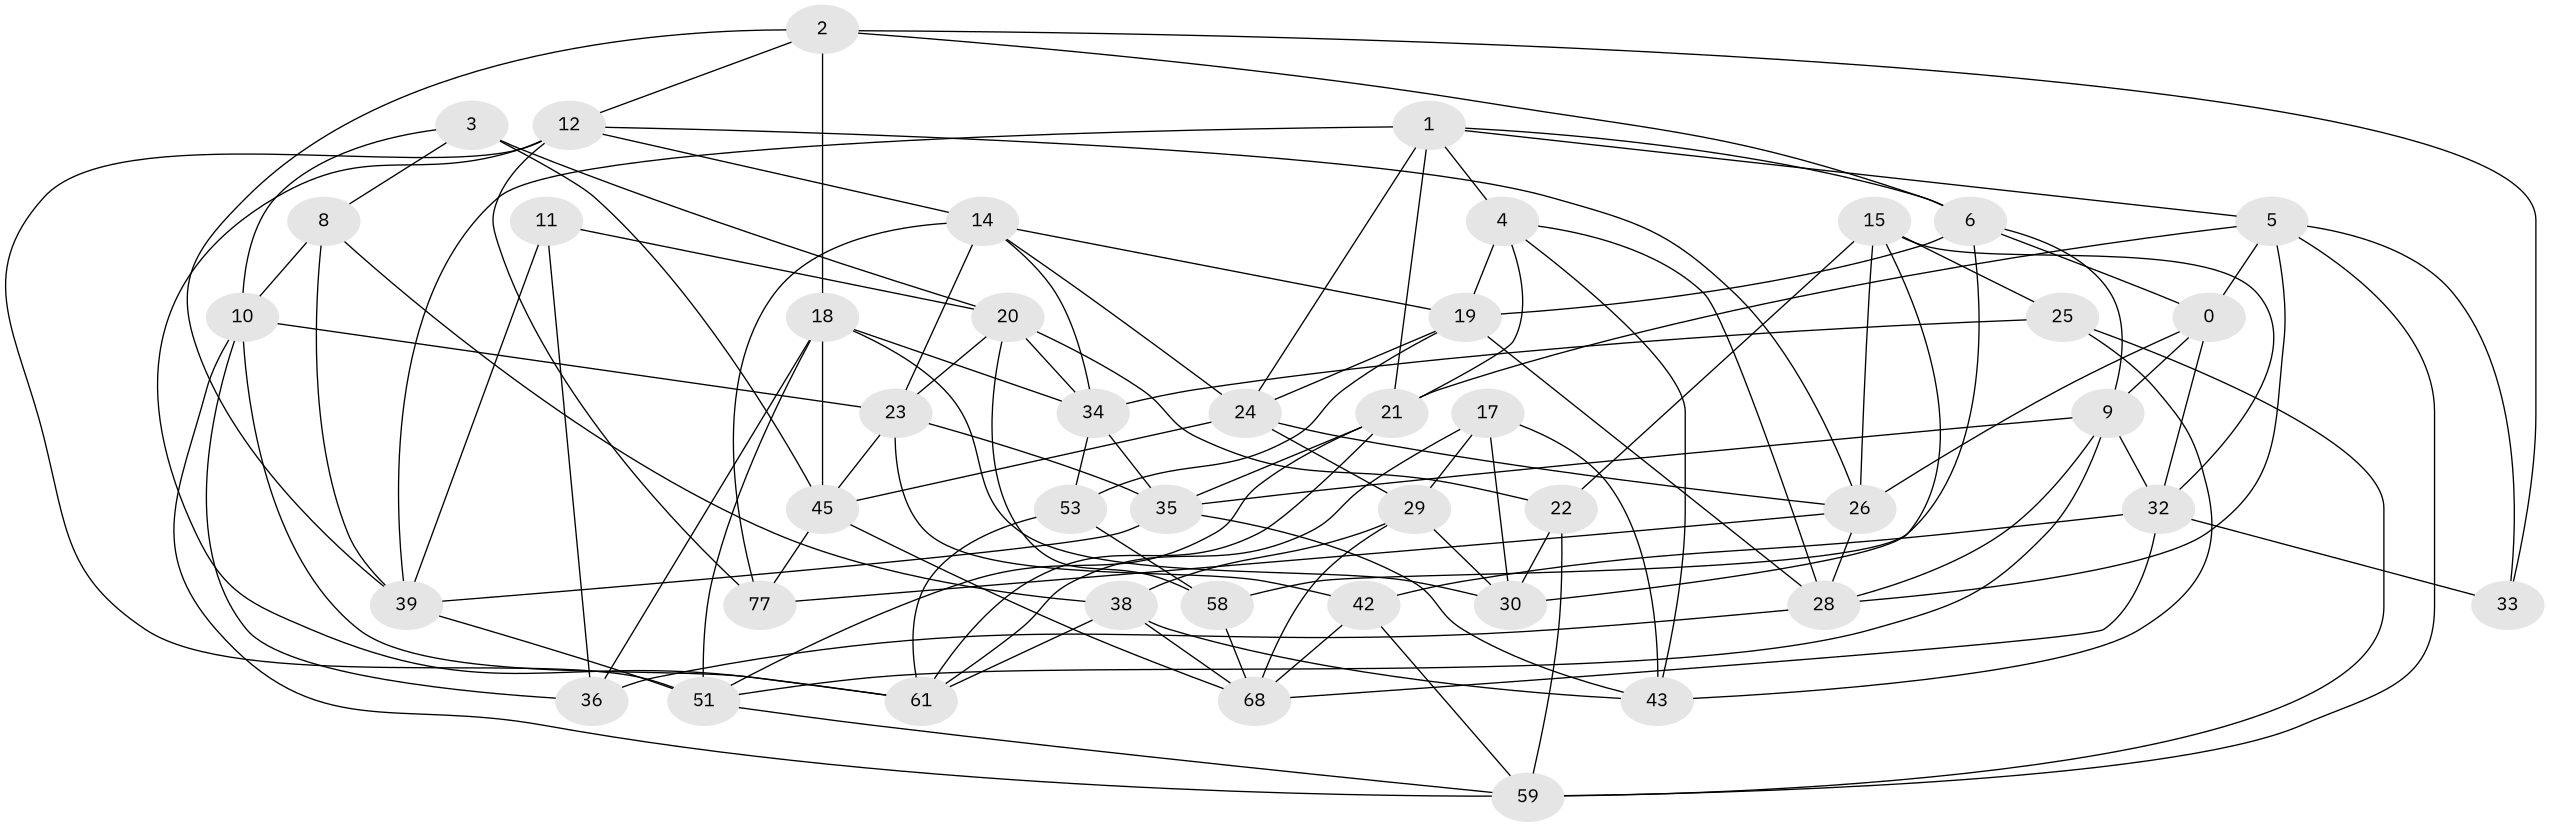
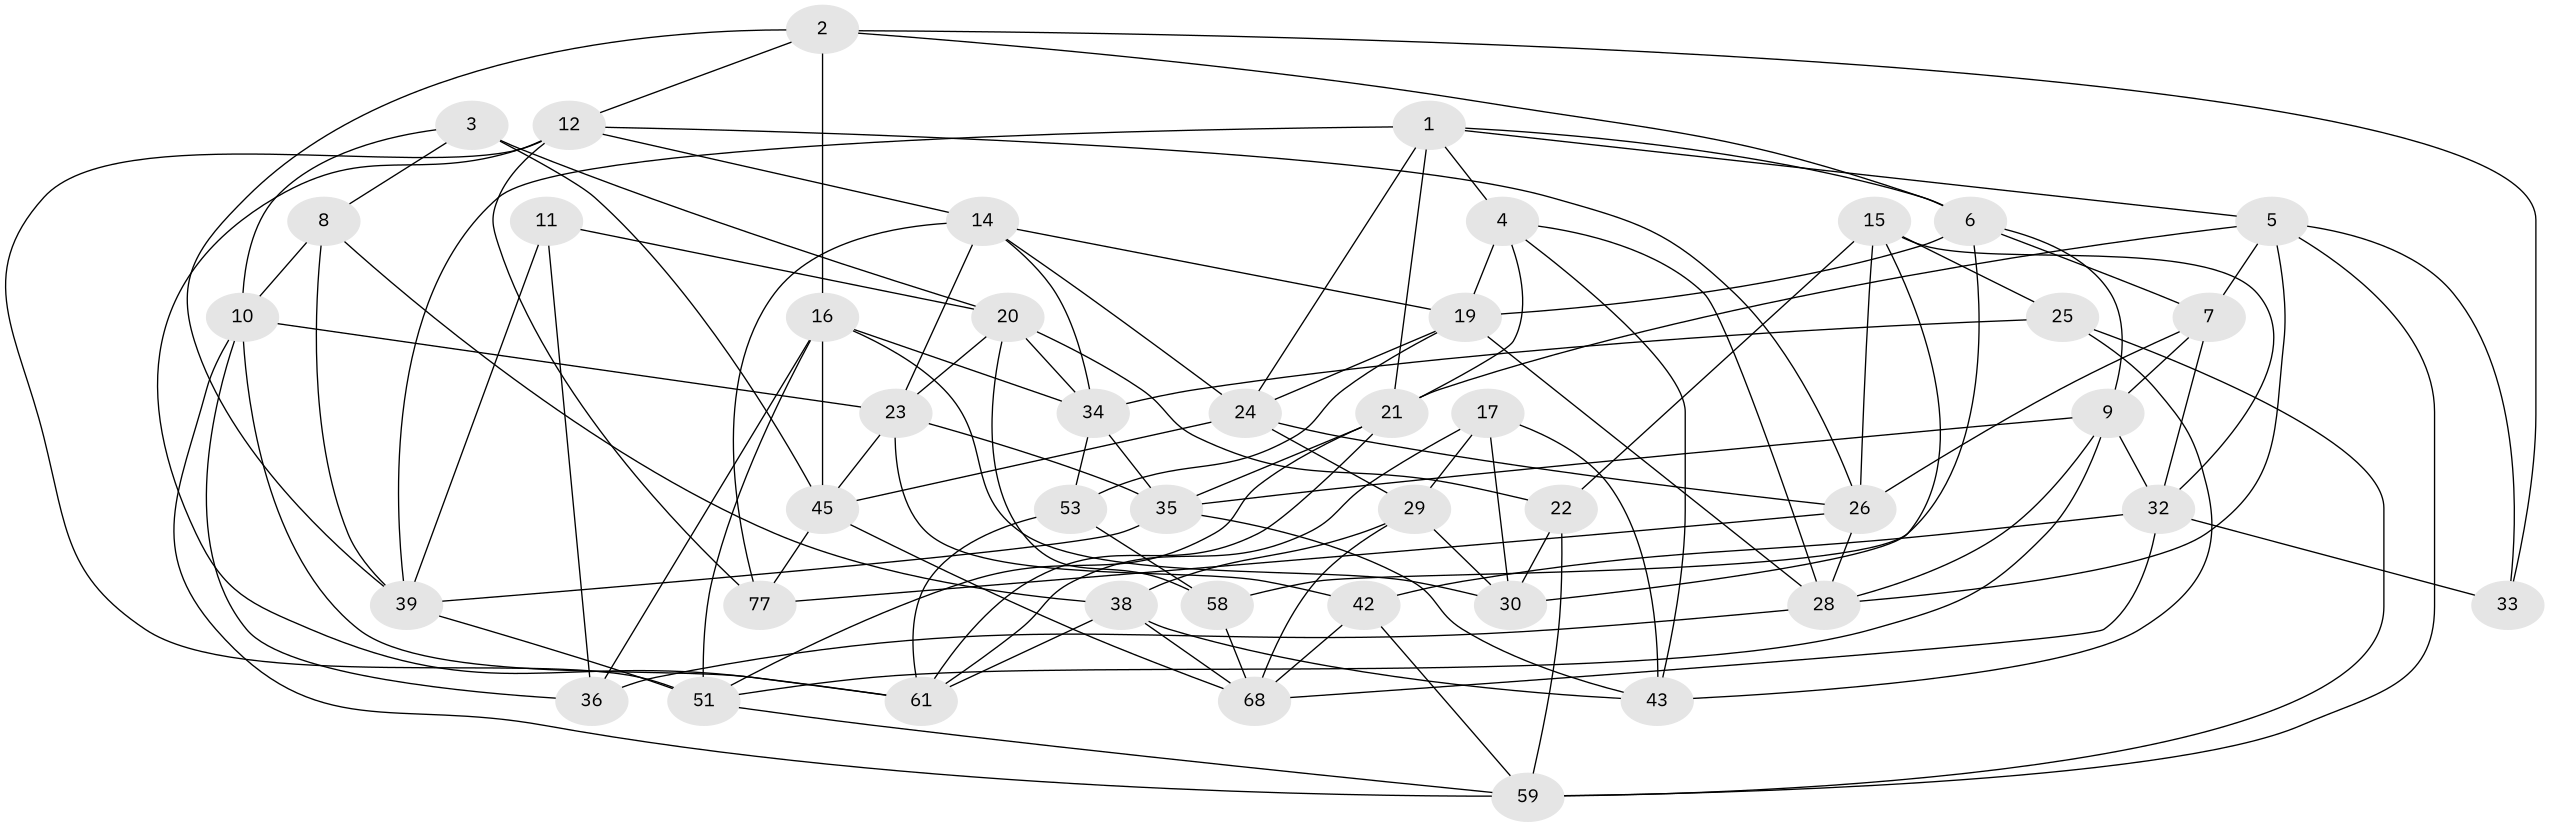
node "18": label "18" -> "16"
node "0": label "0" -> "7"
